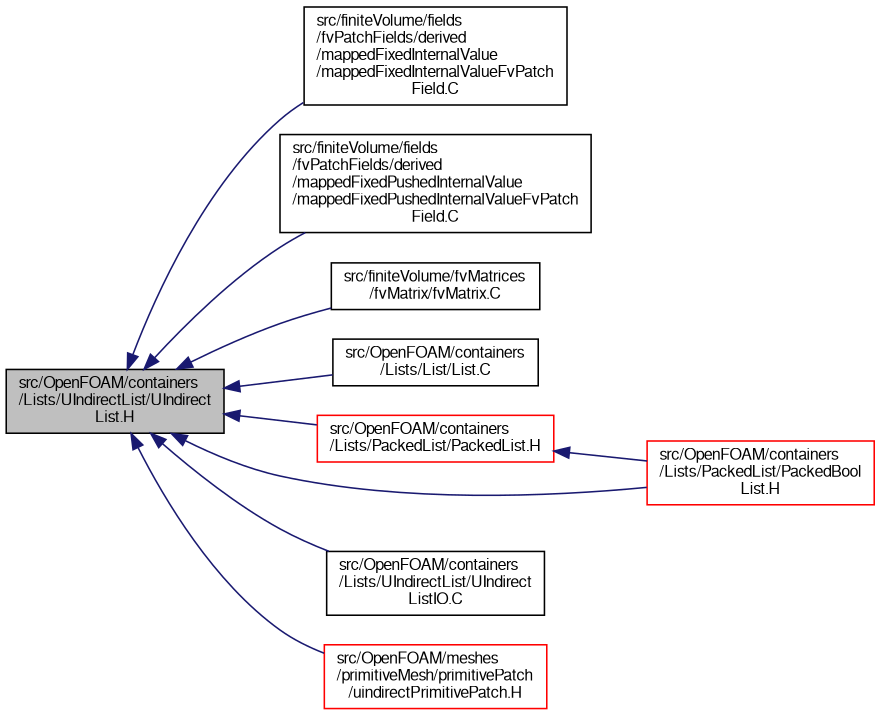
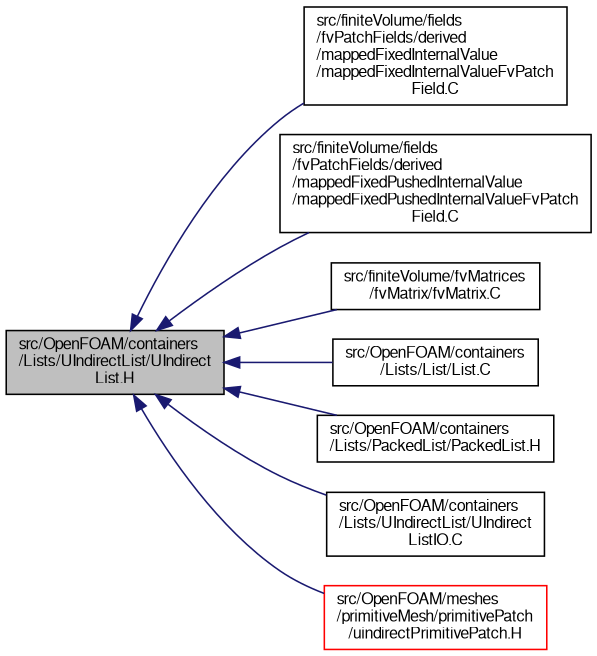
node "src/OpenFOAM/containers /Lists/PackedList/PackedList.H": color red -> black
node "src/OpenFOAM/containers /Lists/PackedList/PackedBool List.H": removed
